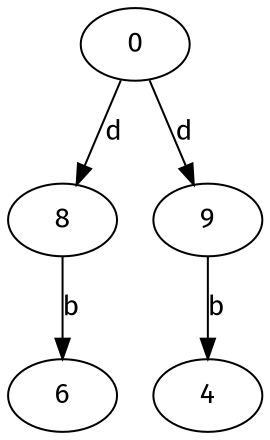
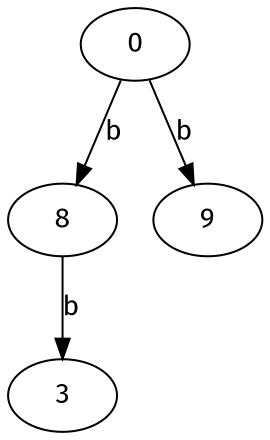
edge "0" -> "8": label "d" -> "b"
edge "0" -> "9": label "d" -> "b"
node "6": label "6" -> "3"
node "4": removed
